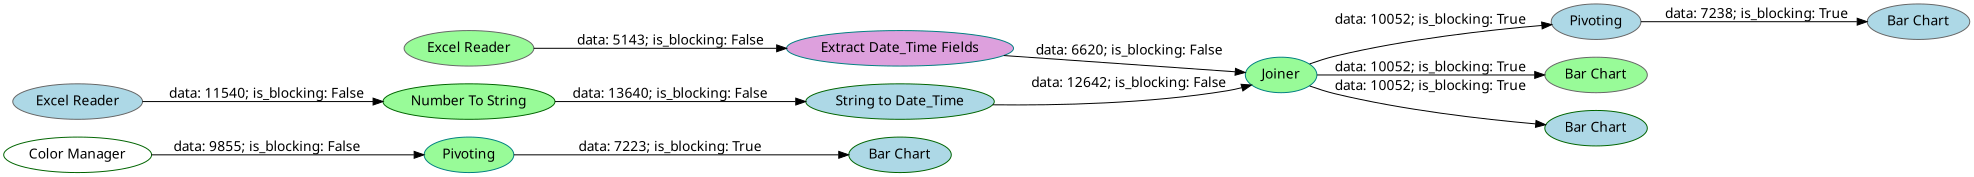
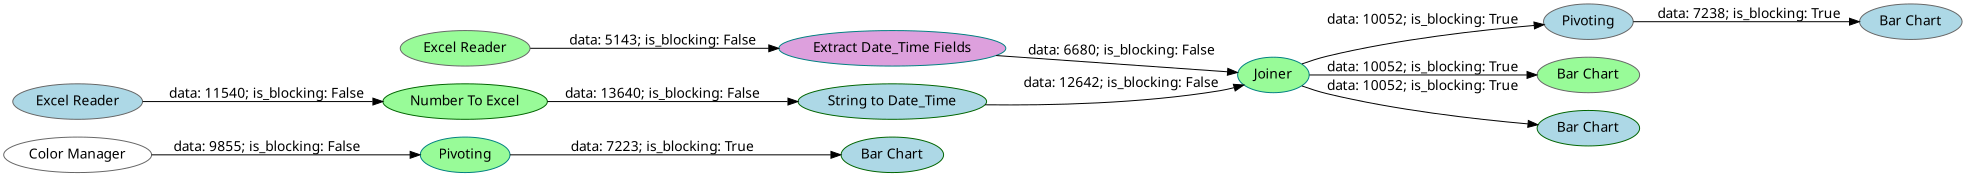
edge "Extract Date_Time Fields" -> "Joiner": label "data: 6620; is_blocking: False" -> "data: 6680; is_blocking: False"
node "Number To String": label "Number To String" -> "Number To Excel"
node "Color Manager": color darkgreen -> gray40
